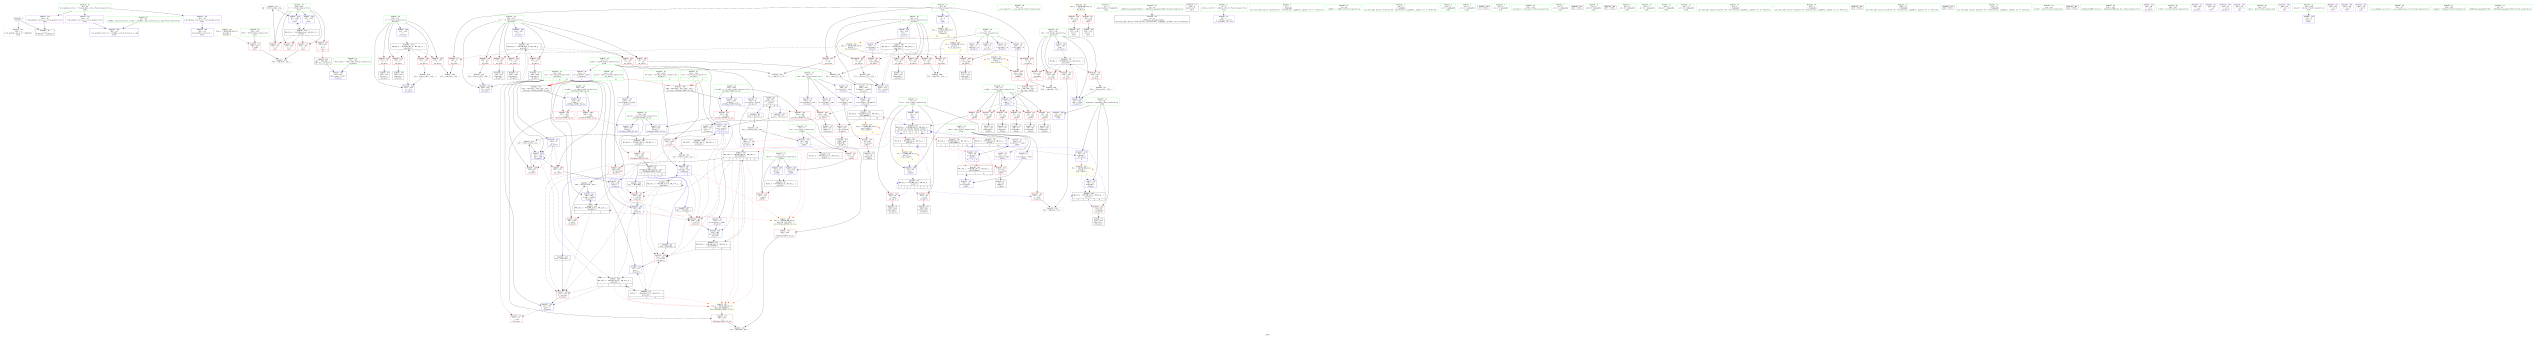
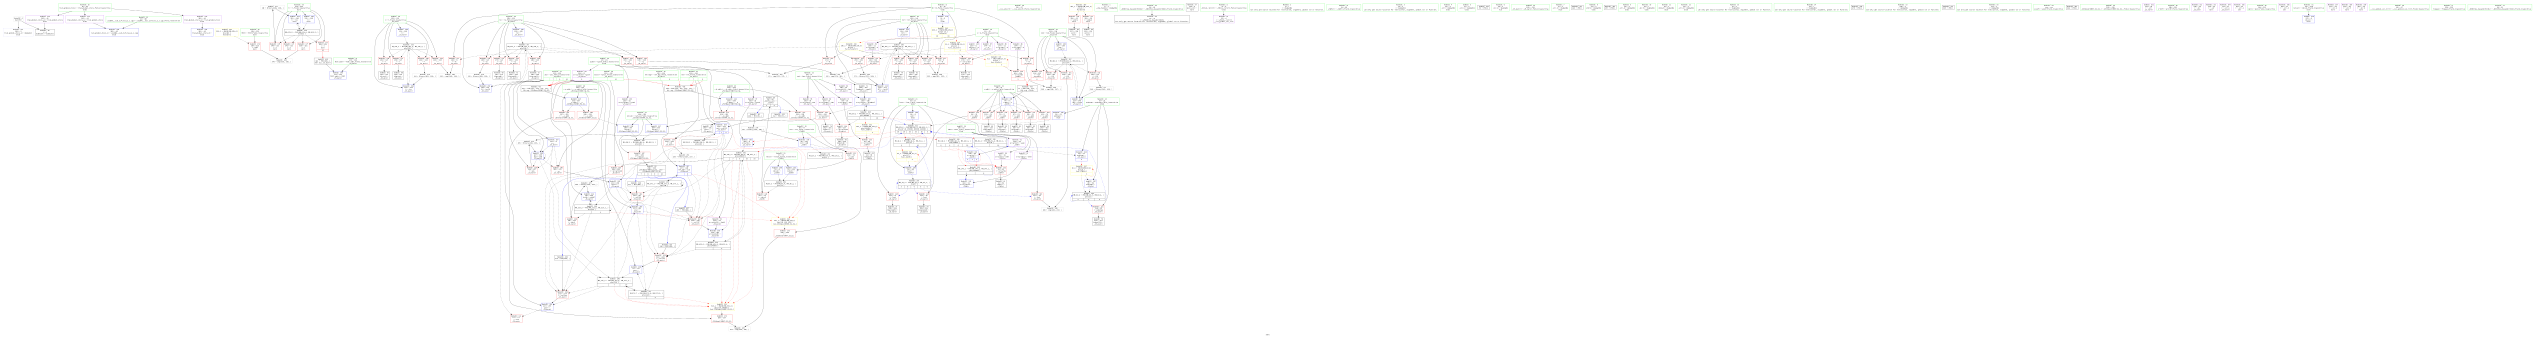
node "NodeID: 81": added
